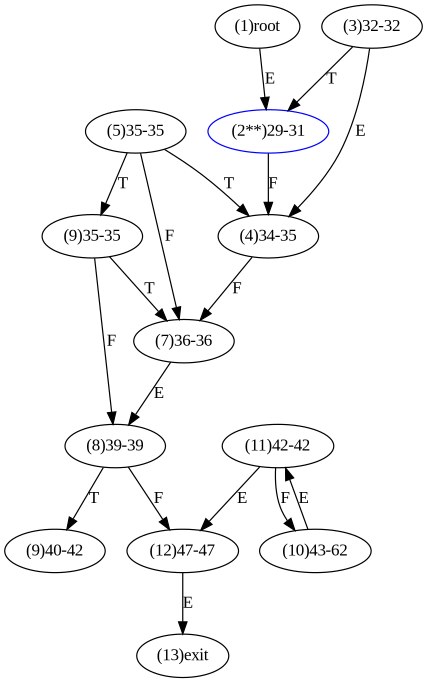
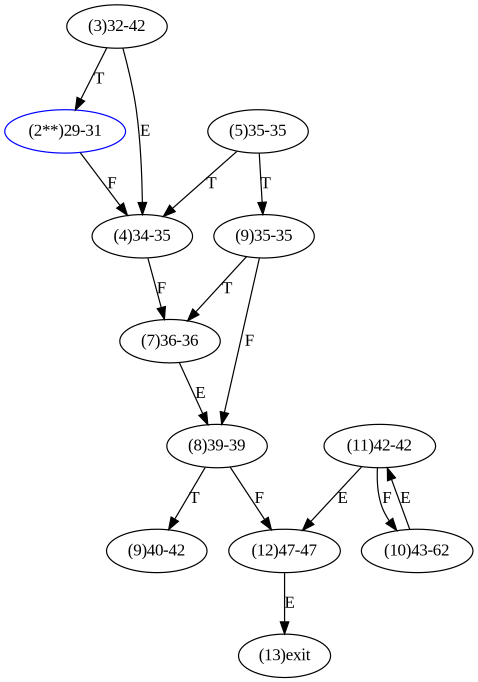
node "(1)root": removed
node "(3)32-32": label "(3)32-32" -> "(3)32-42"
edge "(5)35-35" -> "(7)36-36": removed, label "F"
